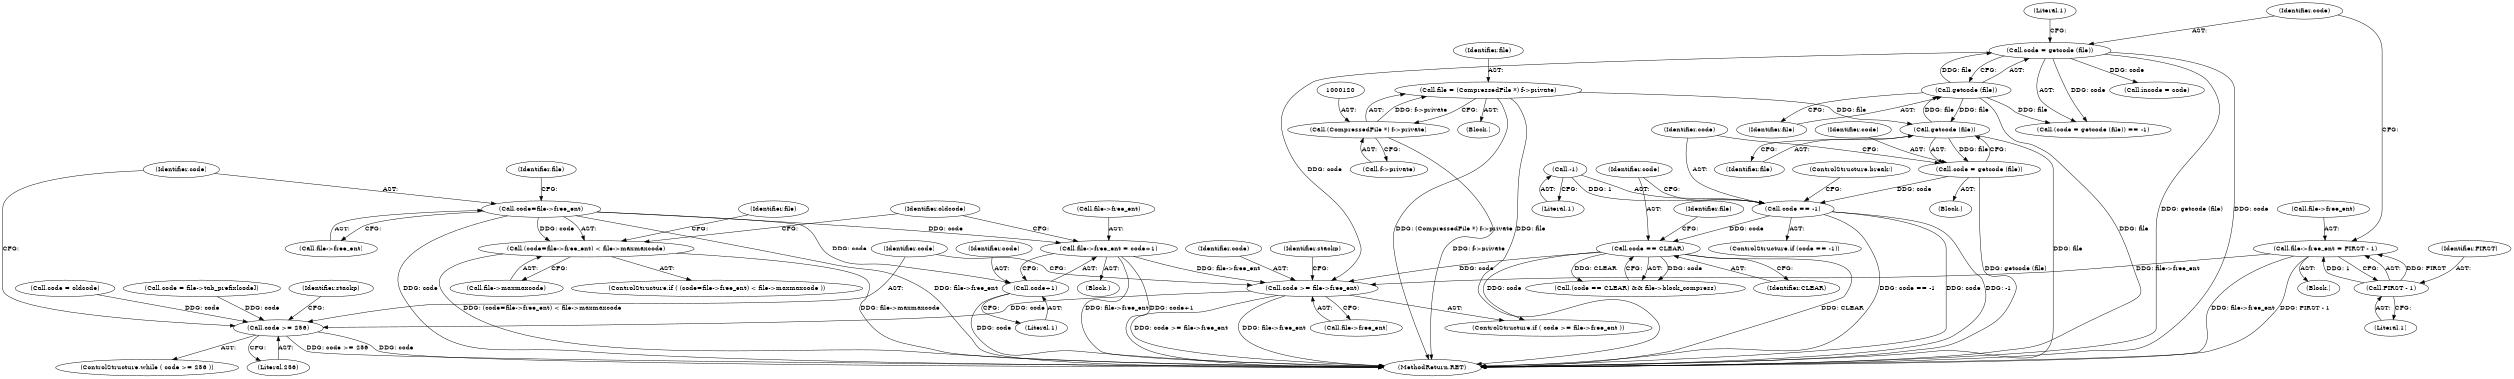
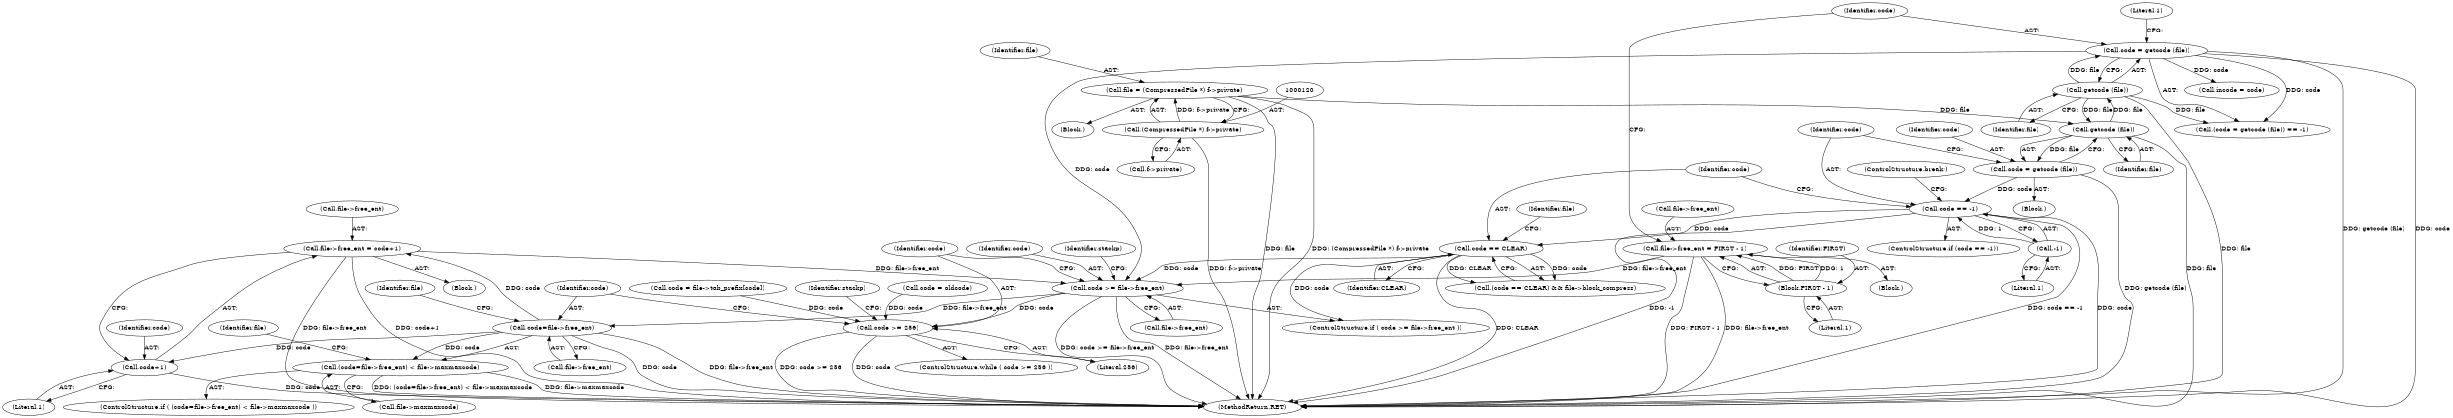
node "(Identifier,oldcode)": removed
edge "(Call,code == -1)" -> "(Call,-1)": added, label "CFG:"
node "(Call,FIRST - 1)": label "(Call,FIRST - 1)" -> "(Block,FIRST - 1)"
edge "(Call,code >= file->free_ent)" -> "(Call,code=file->free_ent)": added, label "DDG: file->free_ent"
